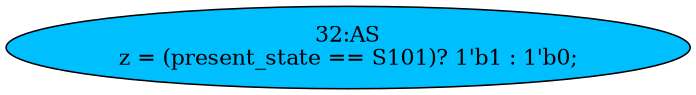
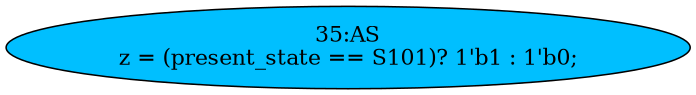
node "32:AS z = (present_state == S101)? 1'b1 : 1'b0;": label "32:AS z = (present_state == S101)? 1'b1 : 1'b0;" -> "35:AS z = (present_state == S101)? 1'b1 : 1'b0;"
